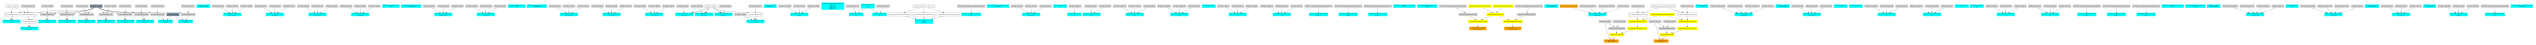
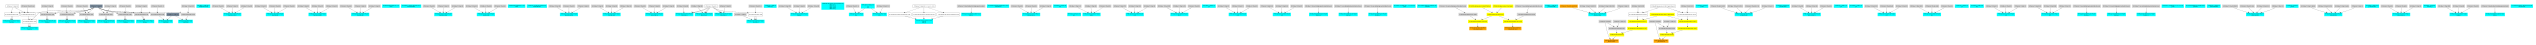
edge "VFXValue`1 Float (-1)" -> "VFXValue`1 Float (1.8) B_b": now "VFXValue`1 Float (-1)" -> "VFXExpressionCombine Float3 Pivot_c"
